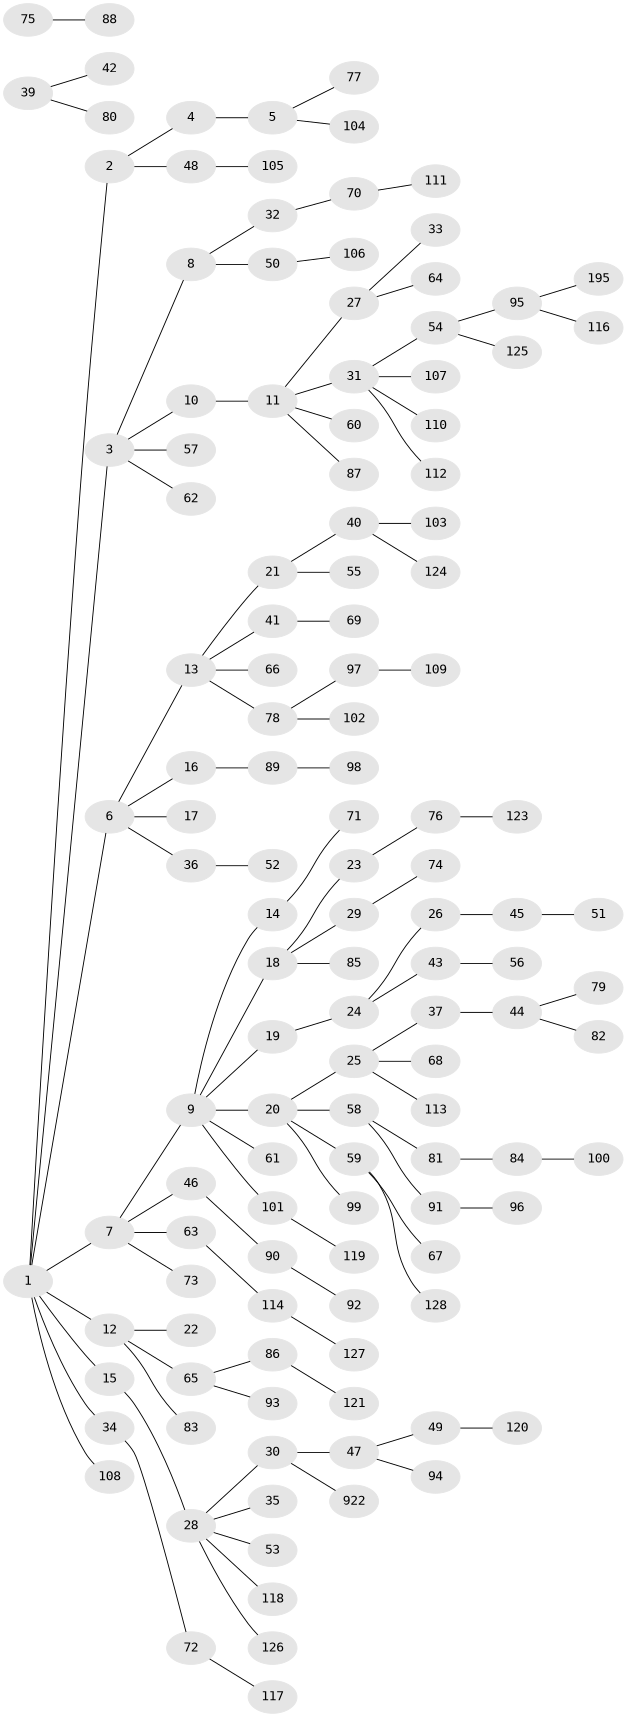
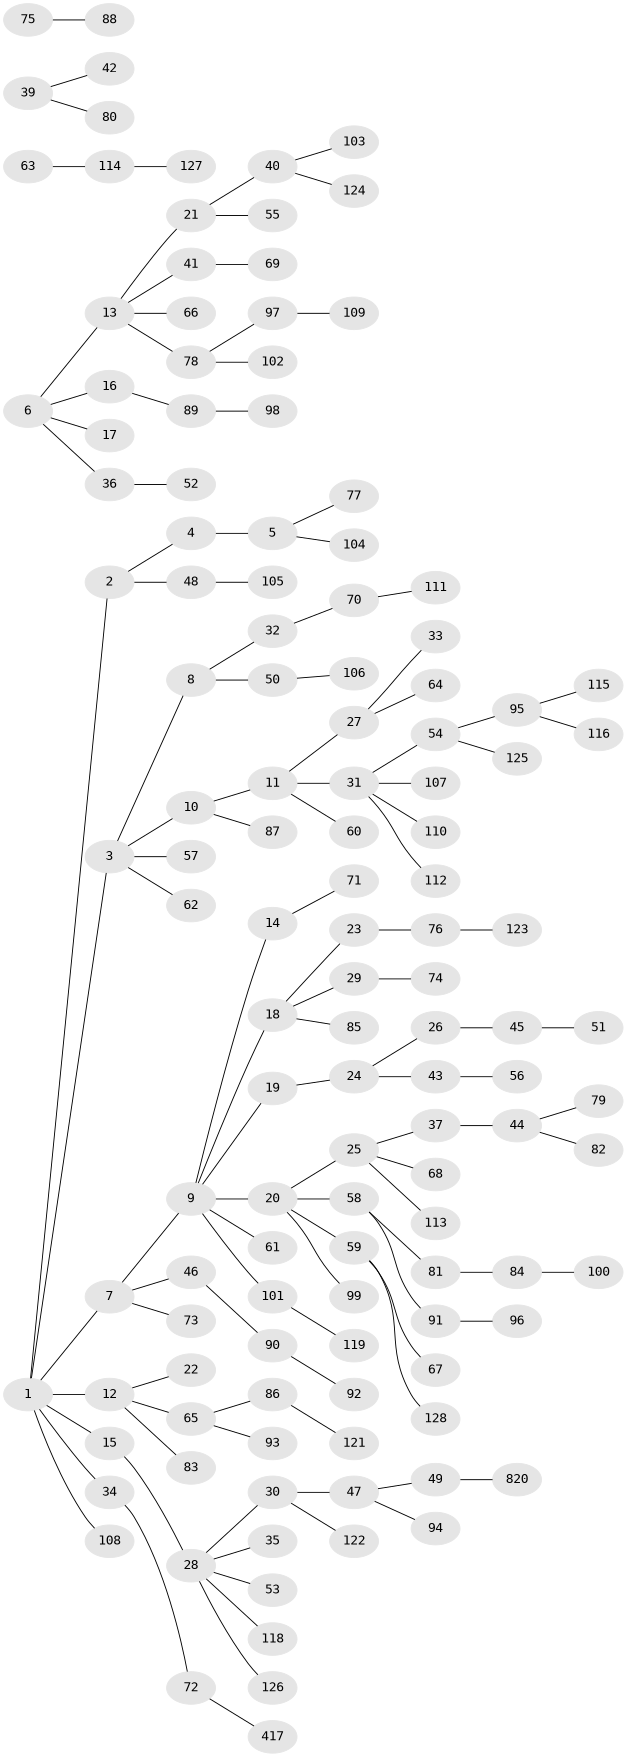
node "195": label "195" -> "115"
edge "11" -- "87": now "10" -- "87"
edge "6" -- "1": removed
edge "7" -- "63": removed
node "120": label "120" -> "820"
node "922": label "922" -> "122"
node "117": label "117" -> "417"
